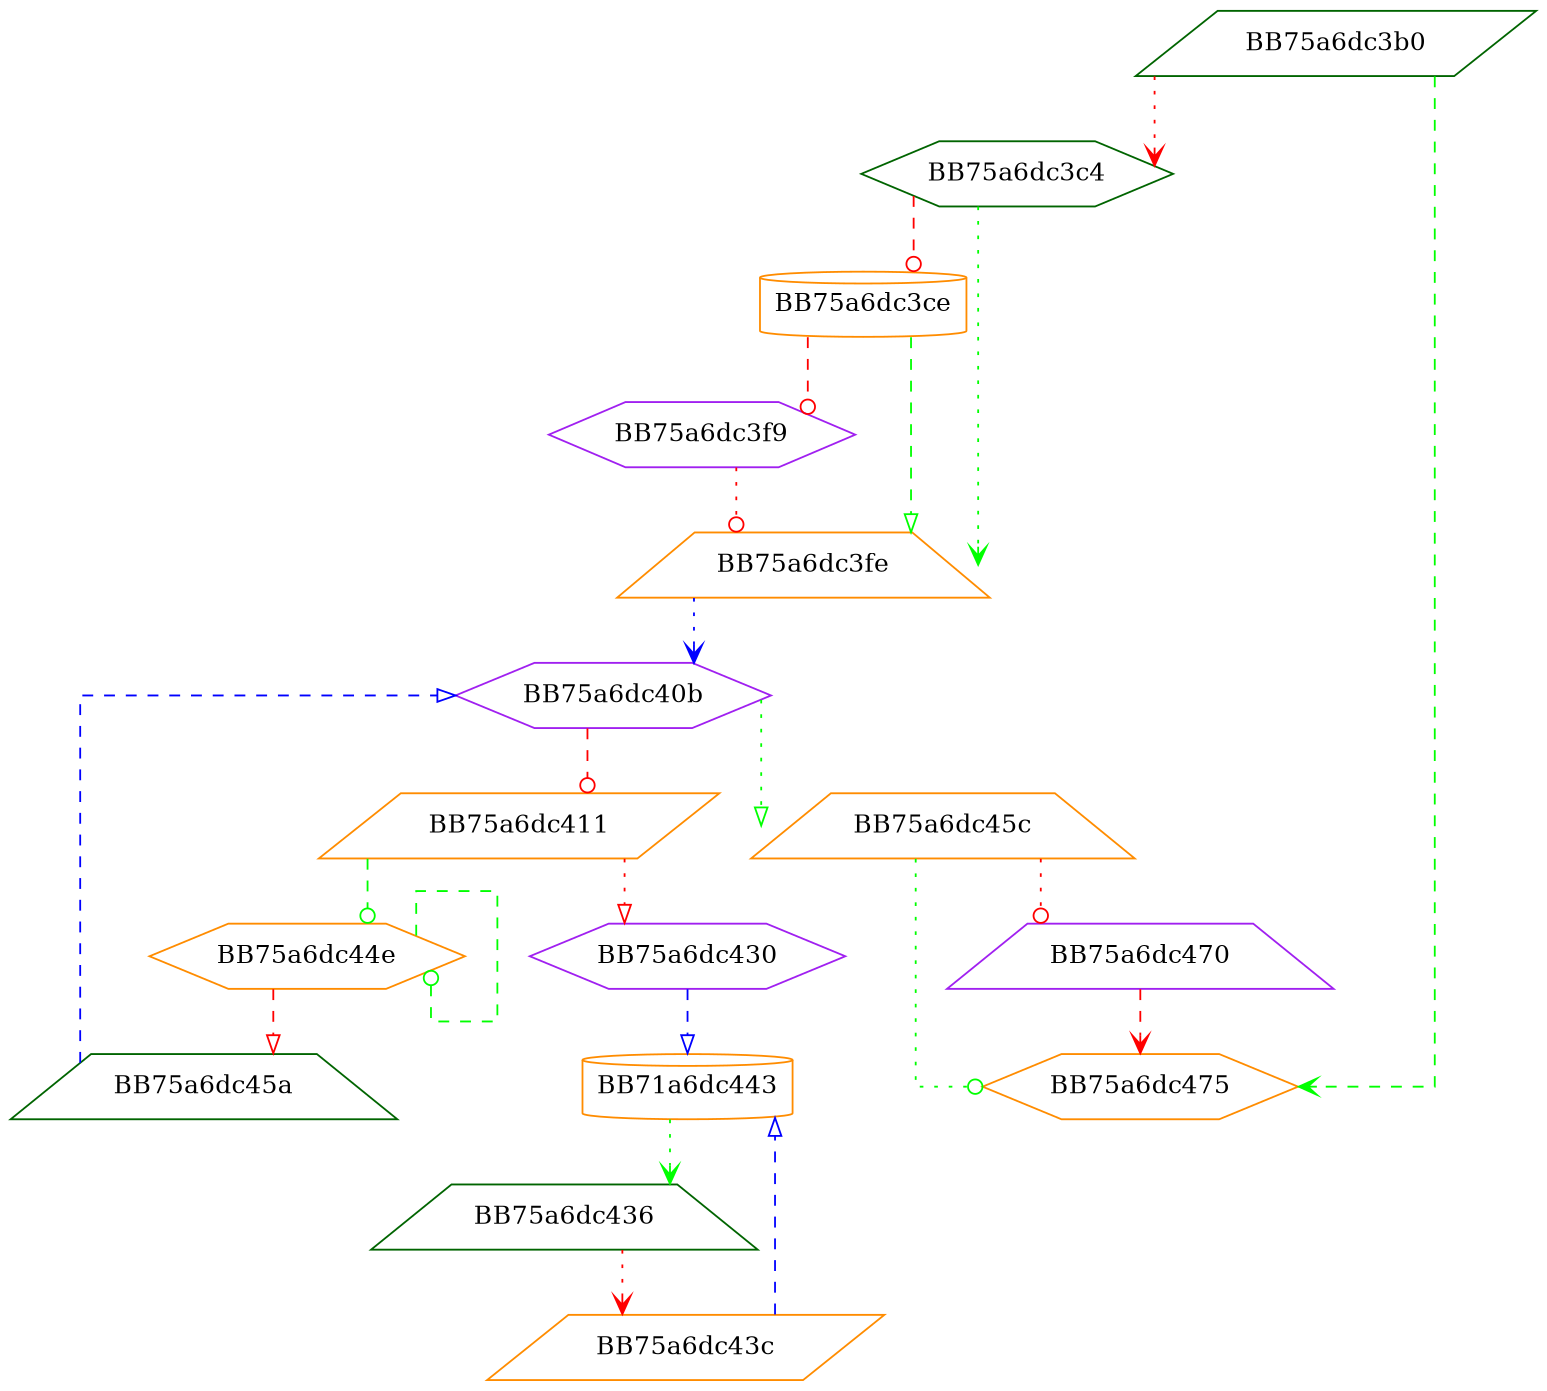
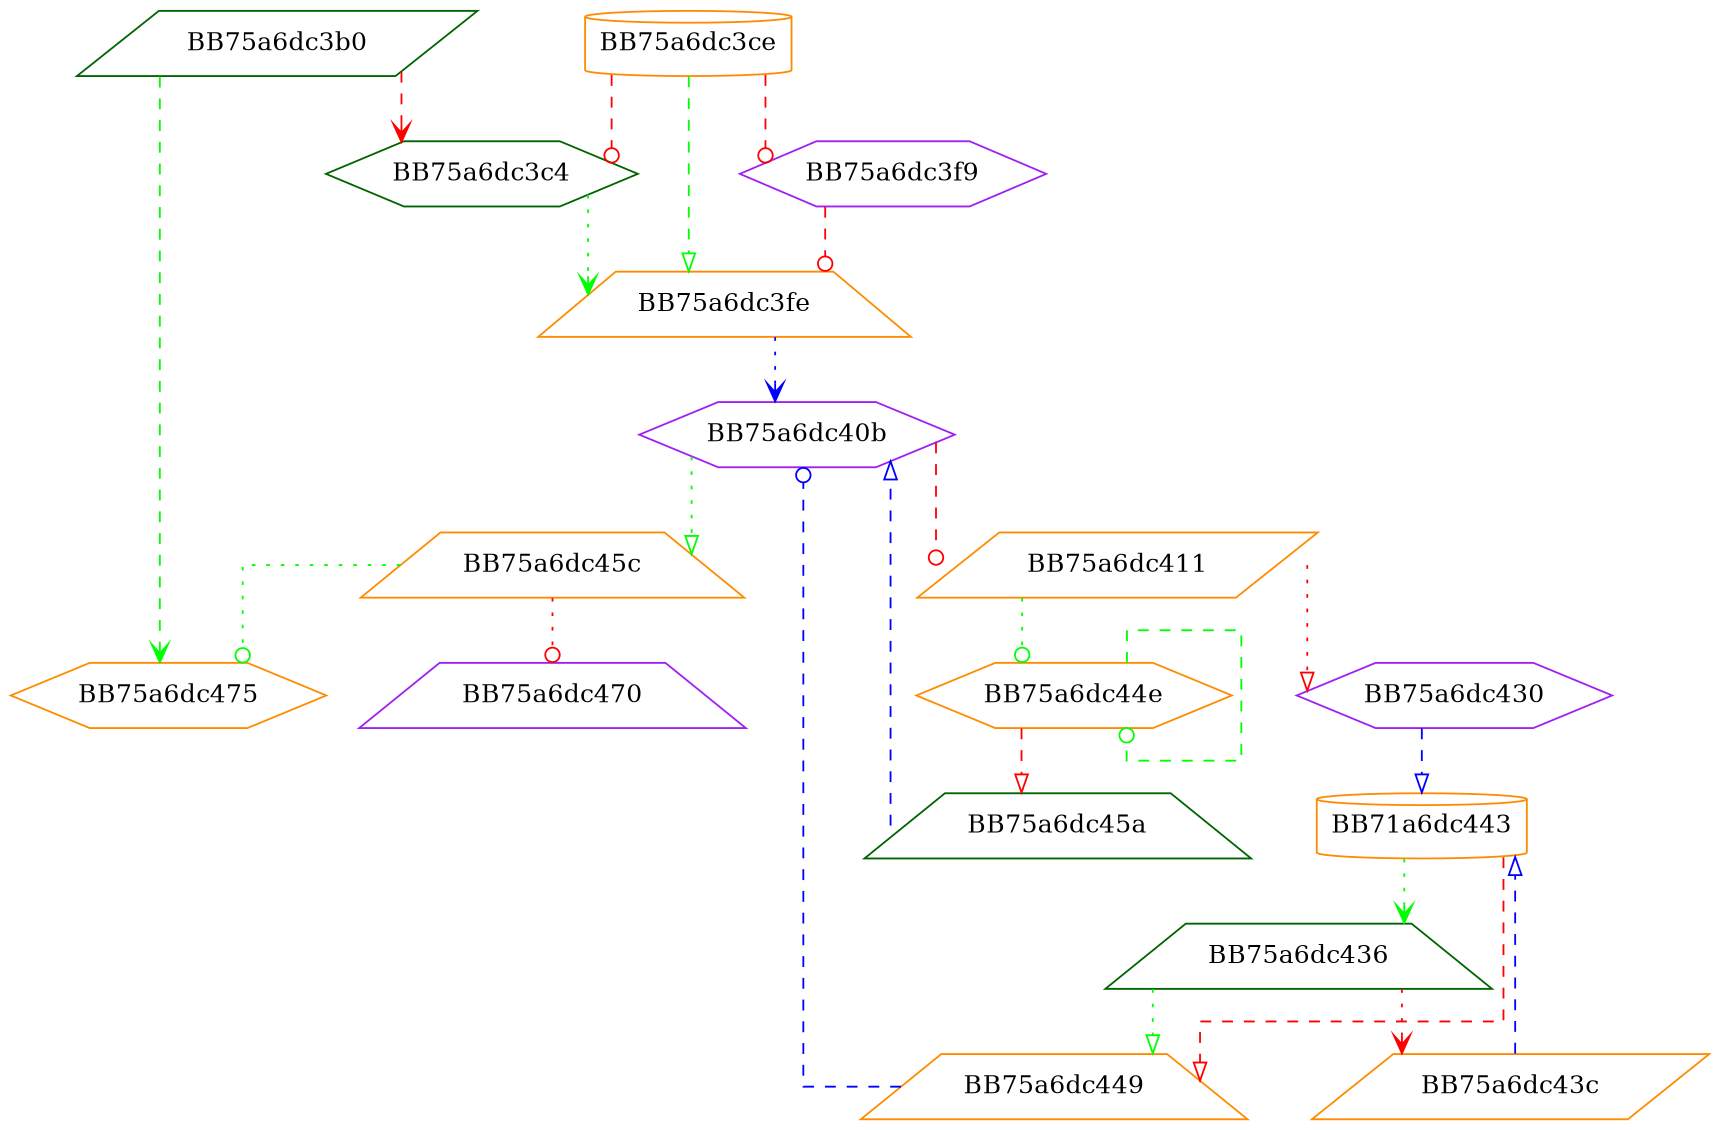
edge "BB75a6dc3b0" -> "BB75a6dc3c4": style dotted -> dashed
edge "BB75a6dc3c4" -> "BB75a6dc3ce": reversed
edge "BB75a6dc3f9" -> "BB75a6dc3fe": style dotted -> dashed
edge "BB75a6dc411" -> "BB75a6dc44e": style dashed -> dotted
edge "BB75a6dc470" -> "BB75a6dc475": removed
node "BB75a6dc449": added
